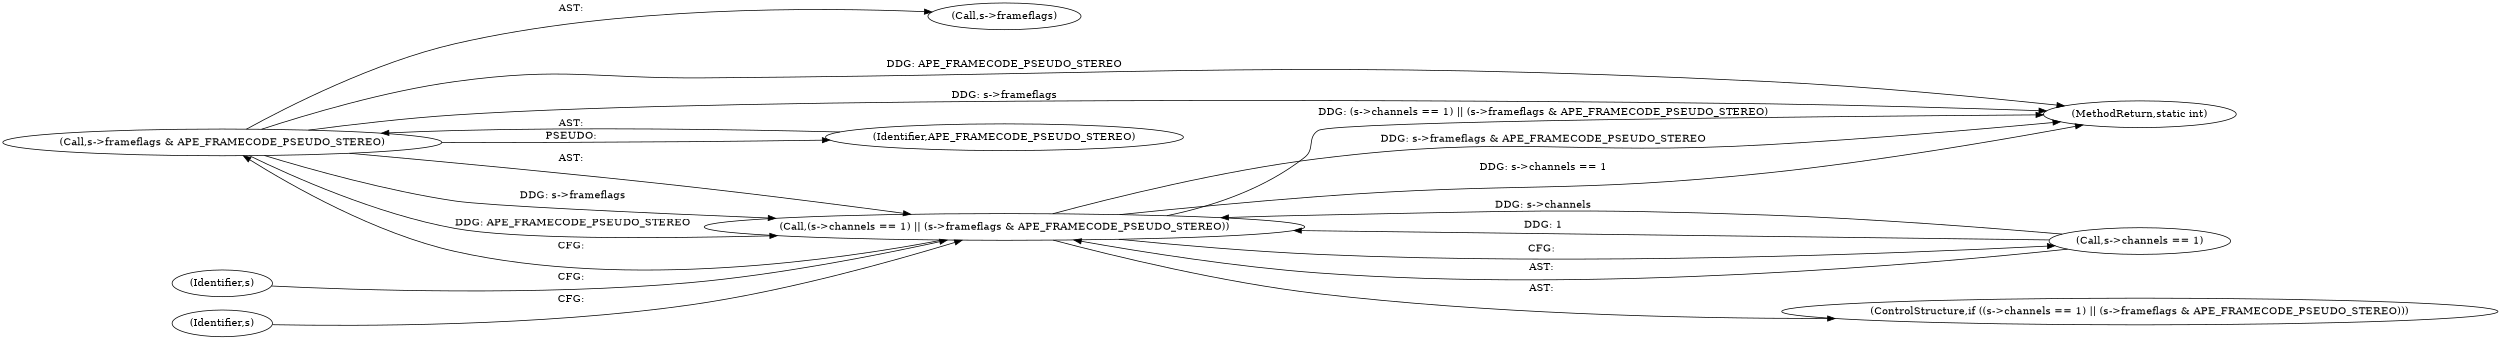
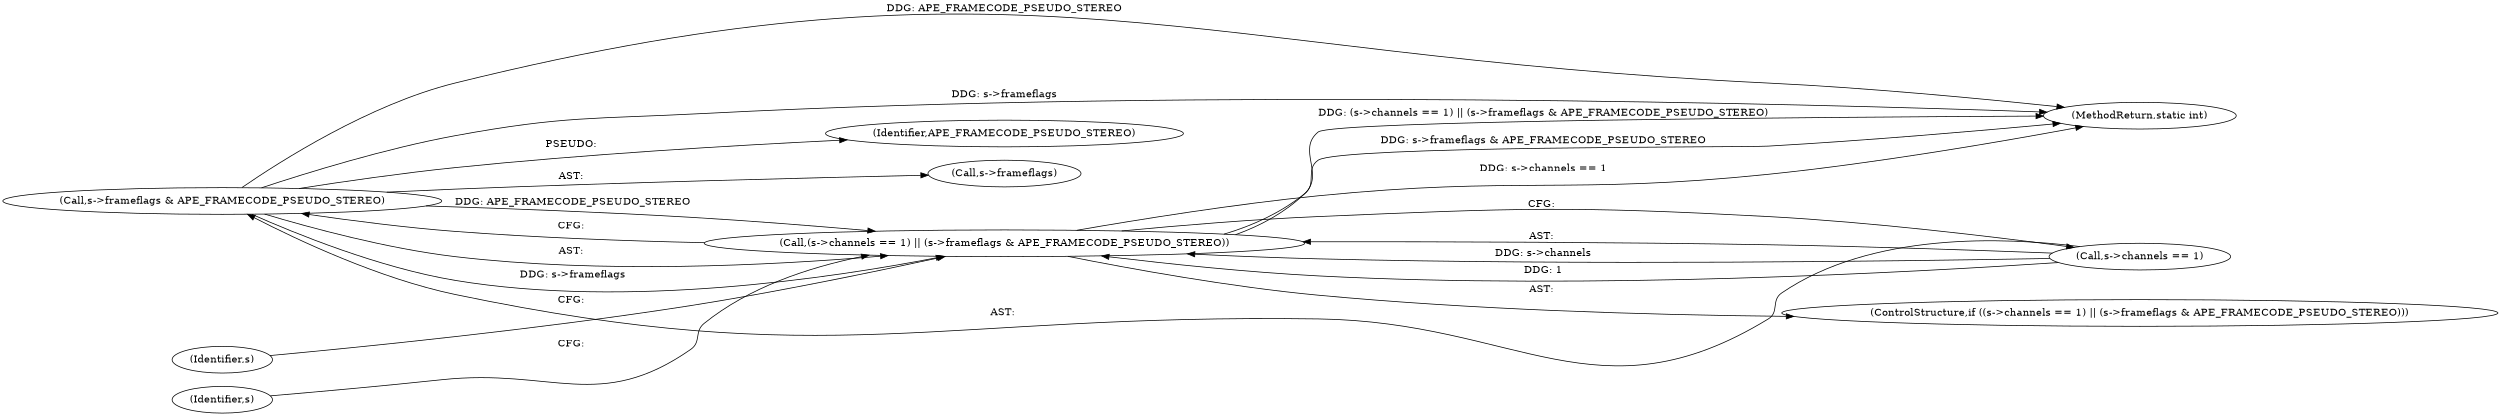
edge "(Identifier,APE_FRAMECODE_PSEUDO_STEREO)" -> "(Call,s->frameflags & APE_FRAMECODE_PSEUDO_STEREO)": now "(Call,s->channels == 1)" -> "(Call,s->frameflags & APE_FRAMECODE_PSEUDO_STEREO)"
